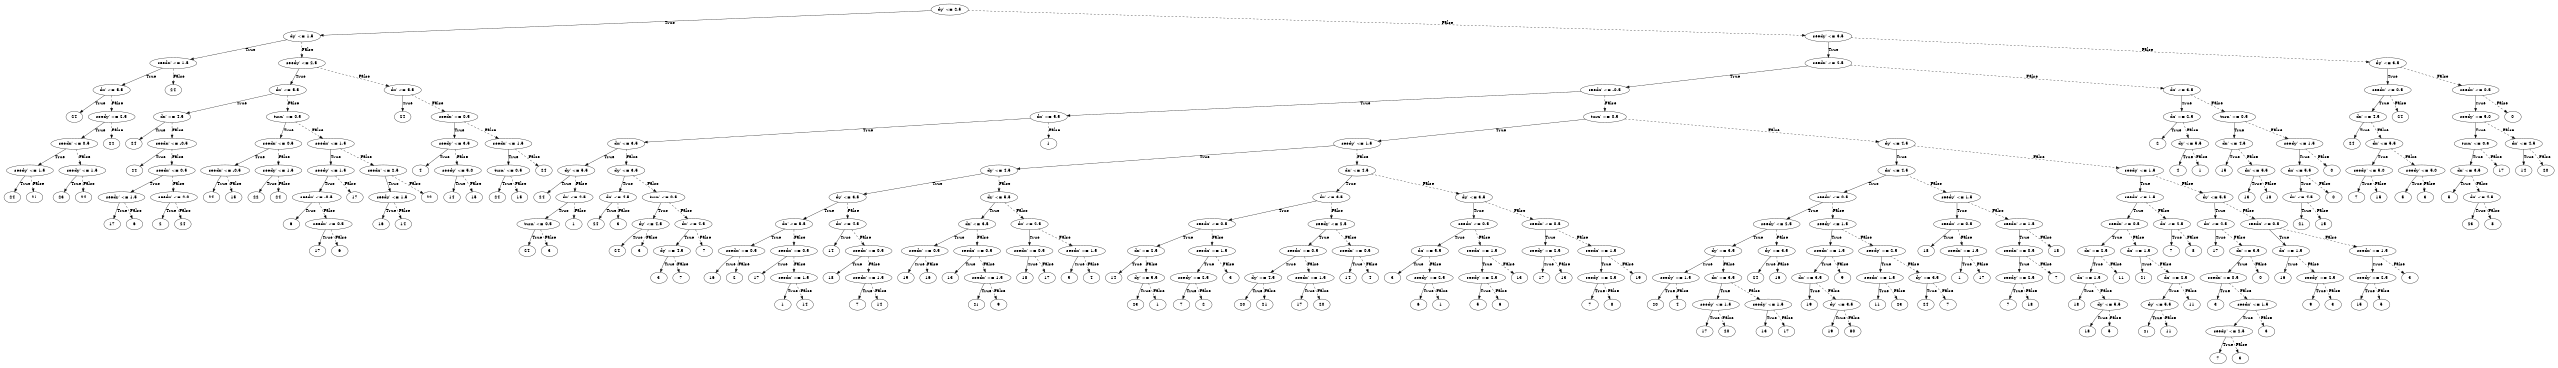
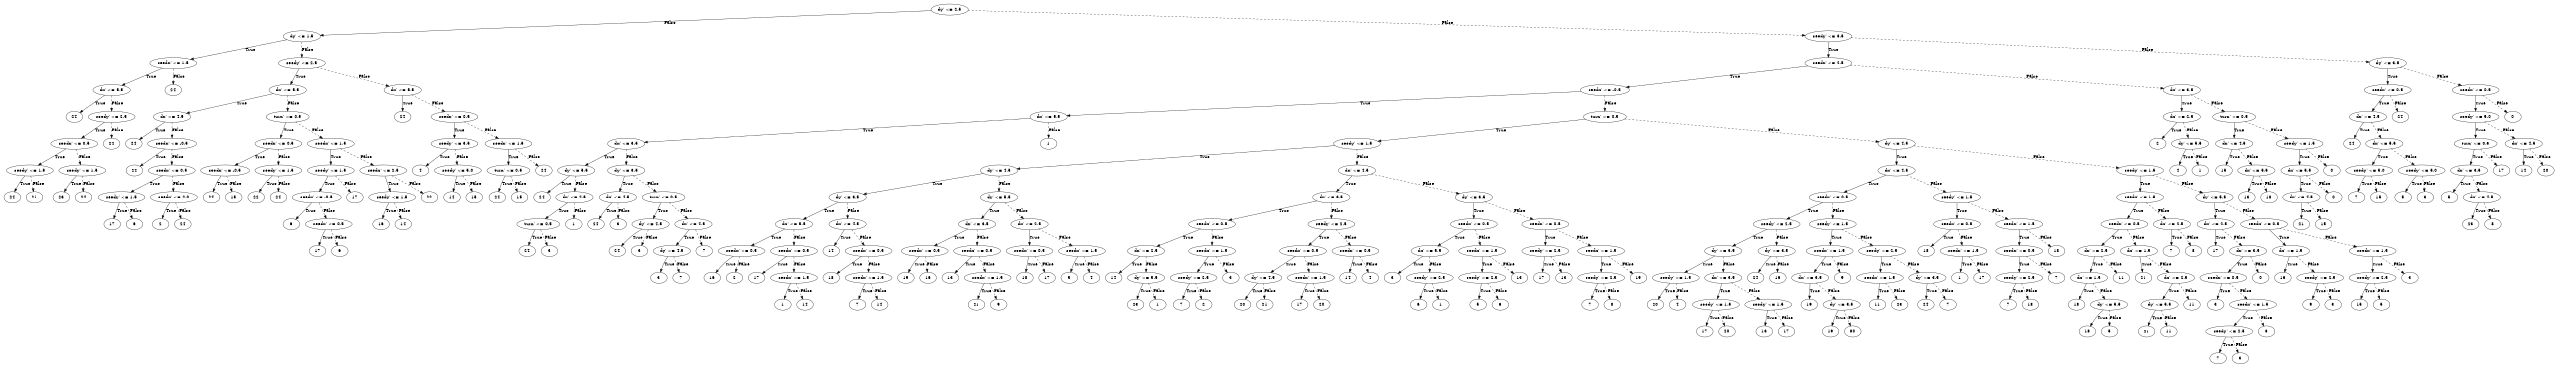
edge "dy' <= 2.5" -> "dy' <= 1.5": label "True" -> "False"
